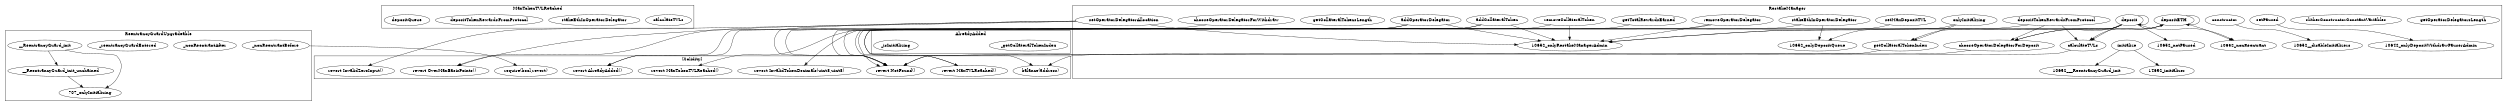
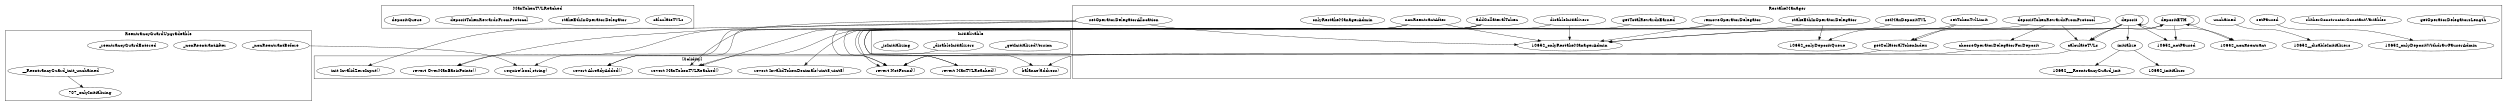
node "chooseOperatorDelegatorForWithdraw": removed
node "getCollateralTokensLength": label "getCollateralTokensLength" -> "onlyRestakeManagerAdmin"
node "addOperatorDelegator": label "addOperatorDelegator" -> "nonReentrantAfter"
node "removeCollateralToken": label "removeCollateralToken" -> "disableInitializers"
node "onlyInitializing": label "onlyInitializing" -> "setTokenTvlLimit"
node "constructor": label "constructor" -> "unchained"
edge "depositETH" -> "chooseOperatorDelegatorForDeposit": now "depositETH" -> "10652_notPaused"
edge "deposit" -> "chooseOperatorDelegatorForDeposit": now "deposit" -> "initialize"
edge "addCollateralToken" -> "10652_onlyRestakeManagerAdmin": now "addCollateralToken" -> "revert MaxTokenTVLReached()"
edge "setOperatorDelegatorAllocation" -> "revert NotFound()": now "setOperatorDelegatorAllocation" -> "revert MaxTokenTVLReached()"
cluster "AlreadyAdded": label "AlreadyAdded" -> "Initializable"
node "__ReentrancyGuard_init": removed
node "_disableInitializers": added
node "_getCollateralTokenIndex": label "_getCollateralTokenIndex" -> "_getInitializedVersion"
node "10642_onlyDepositWithdrawPauserAdmin": label "10642_onlyDepositWithdrawPauserAdmin" -> "10652_onlyDepositWithdrawPauserAdmin"
node "revert InvalidZeroInput()": label "revert InvalidZeroInput()" -> "init InvalidZeroInput()"
node "require(bool,revert)": label "require(bool,revert)" -> "require(bool,string)"
node "14652_initializer": label "14652_initializer" -> "10652_initializer"
